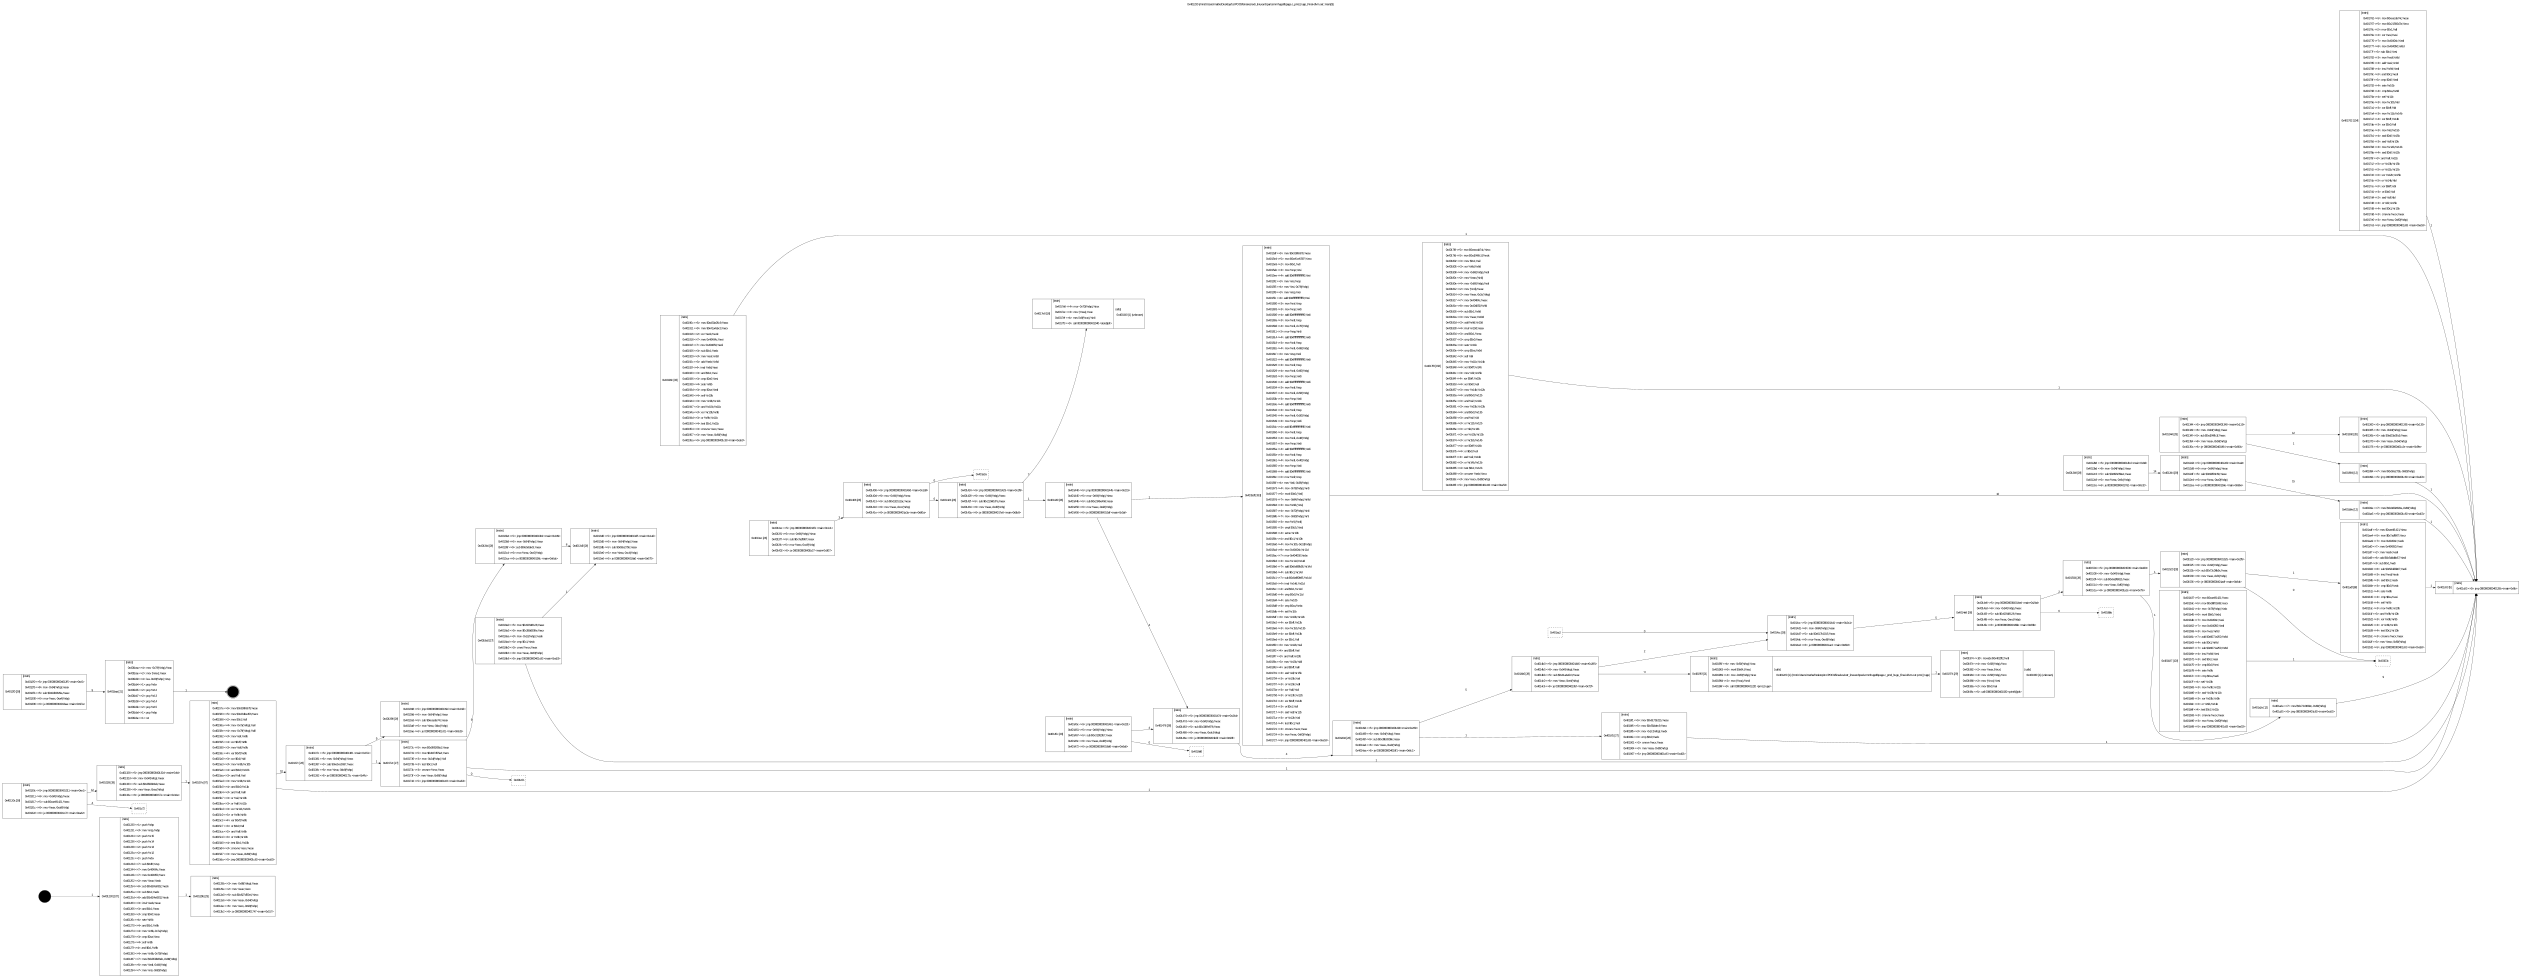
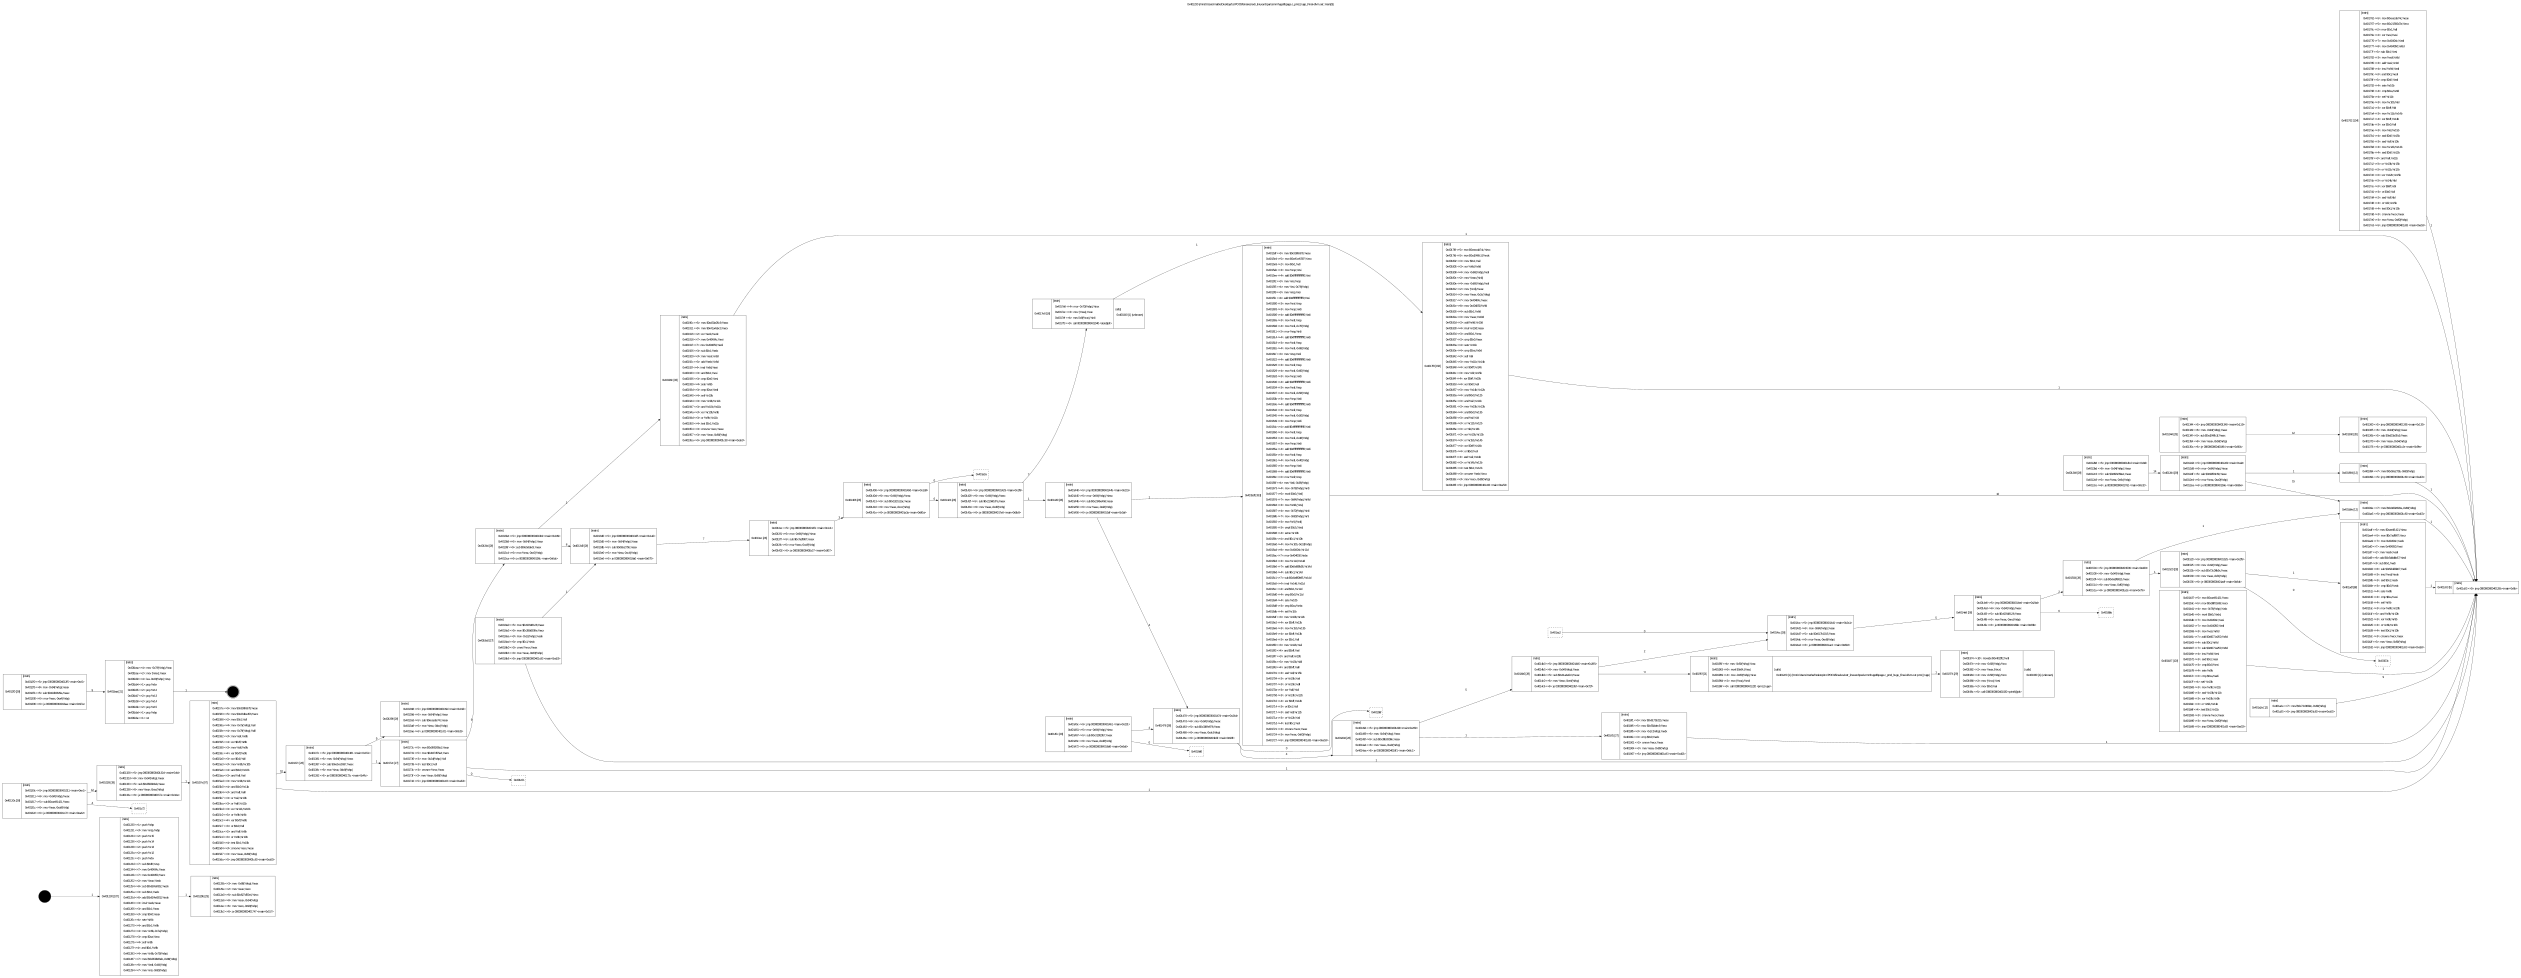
edge "0x4017e8 [16]" -> "0x4017f8 [156]": added, label "1"
edge "0x401344 [28]" -> "0x401894 [12]": now "0x4012d4 [28]" -> "0x401894 [12]"
edge "0x4013b4 [28]" -> "0x40190c [83]": added, label "1"
edge "0x4013d0 [28]" -> "0x4013ec [28]": added, label "7"
edge "0x401b37 [103]" -> "0x40153c": now "0x401b37 [103]" -> "0x401c83 [5]"
node "0x401bbf": added
edge "0x401504 [28]" -> "0x401a2e [12]": now "0x401504 [28]" -> "0x401b9e [12]"
